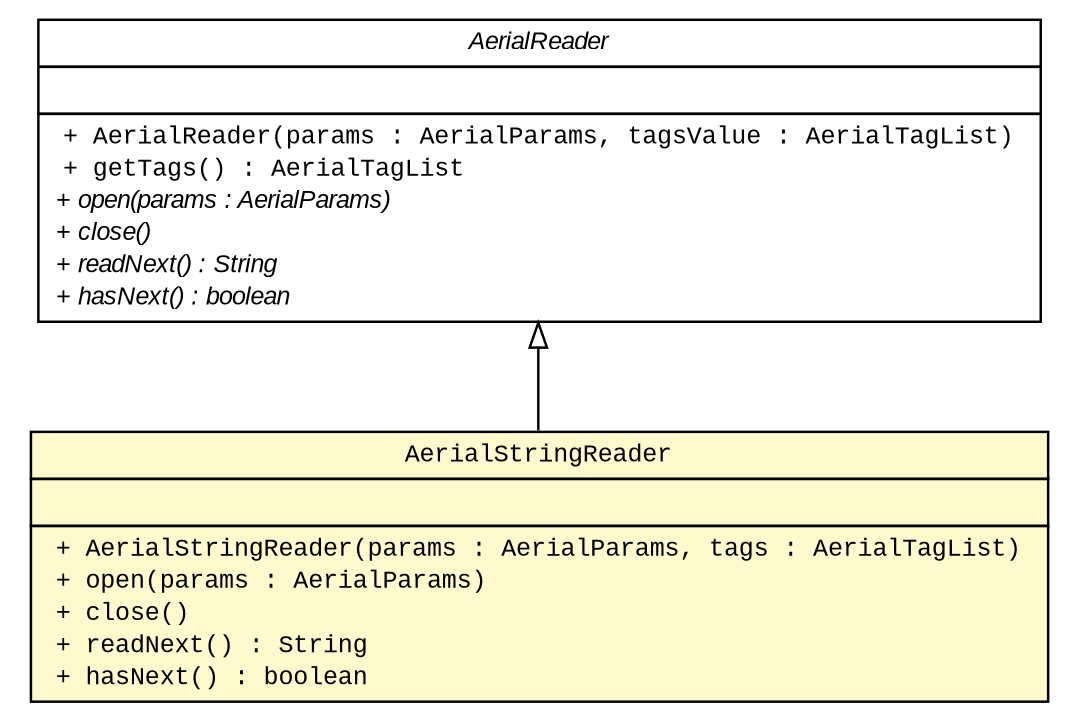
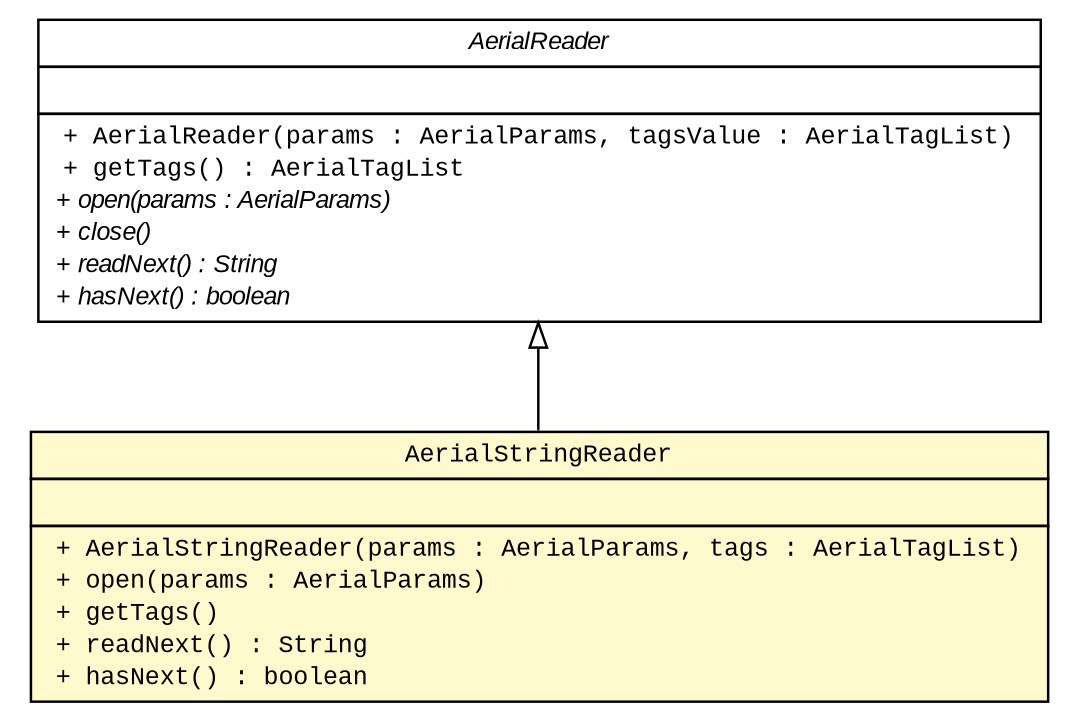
node "AerialStringReader": text "+ close()" -> "+ getTags()"
